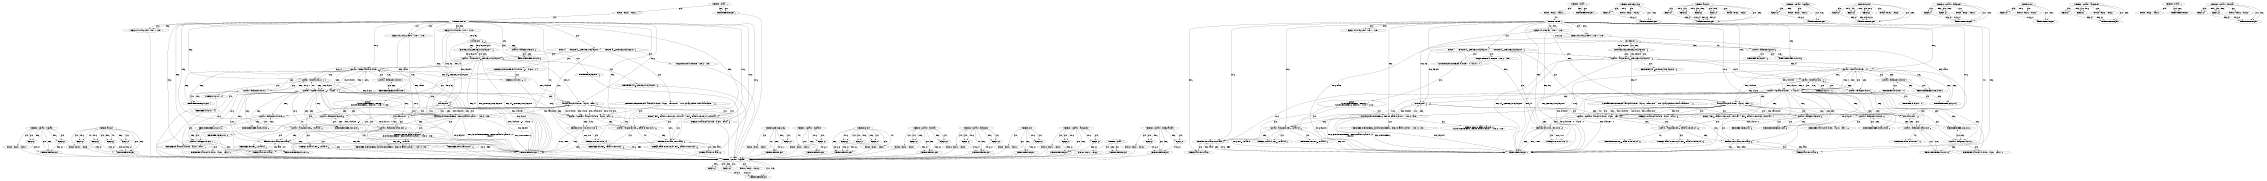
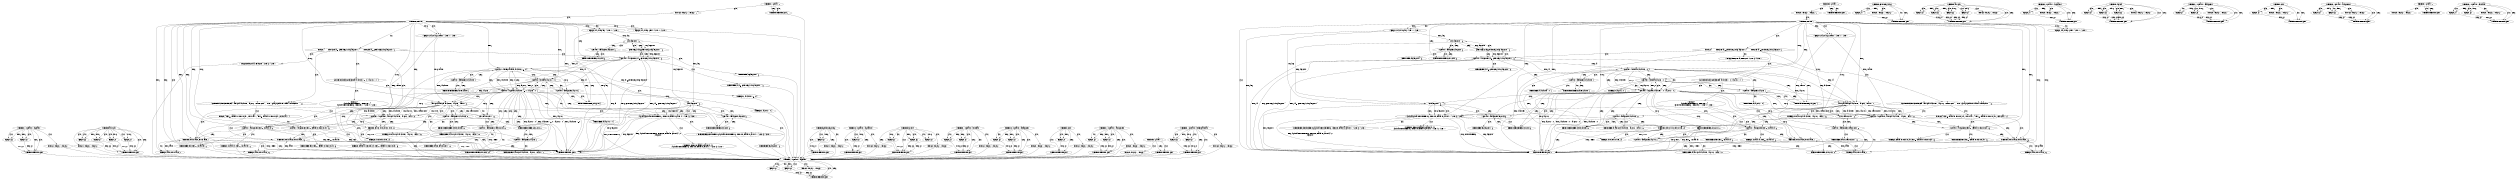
edge "(CONTROL_STRUCTURE,IF,if (id.cluster <= 0 || id.proc < 0))" -> "(LITERAL,0,id.cluster <= 0)": now "(CONTROL_STRUCTURE,IF,if (id.cluster <= 0 || id.proc < 0))" -> "(<operator>.logicalOr,id.cluster <= 0 || id.proc < 0)"
edge "(CONTROL_STRUCTURE,IF,if (id.cluster < 0 || id.proc < 0))" -> "(<operator>.logicalOr,id.cluster < 0 || id.proc < 0)": added, label "AST:"
